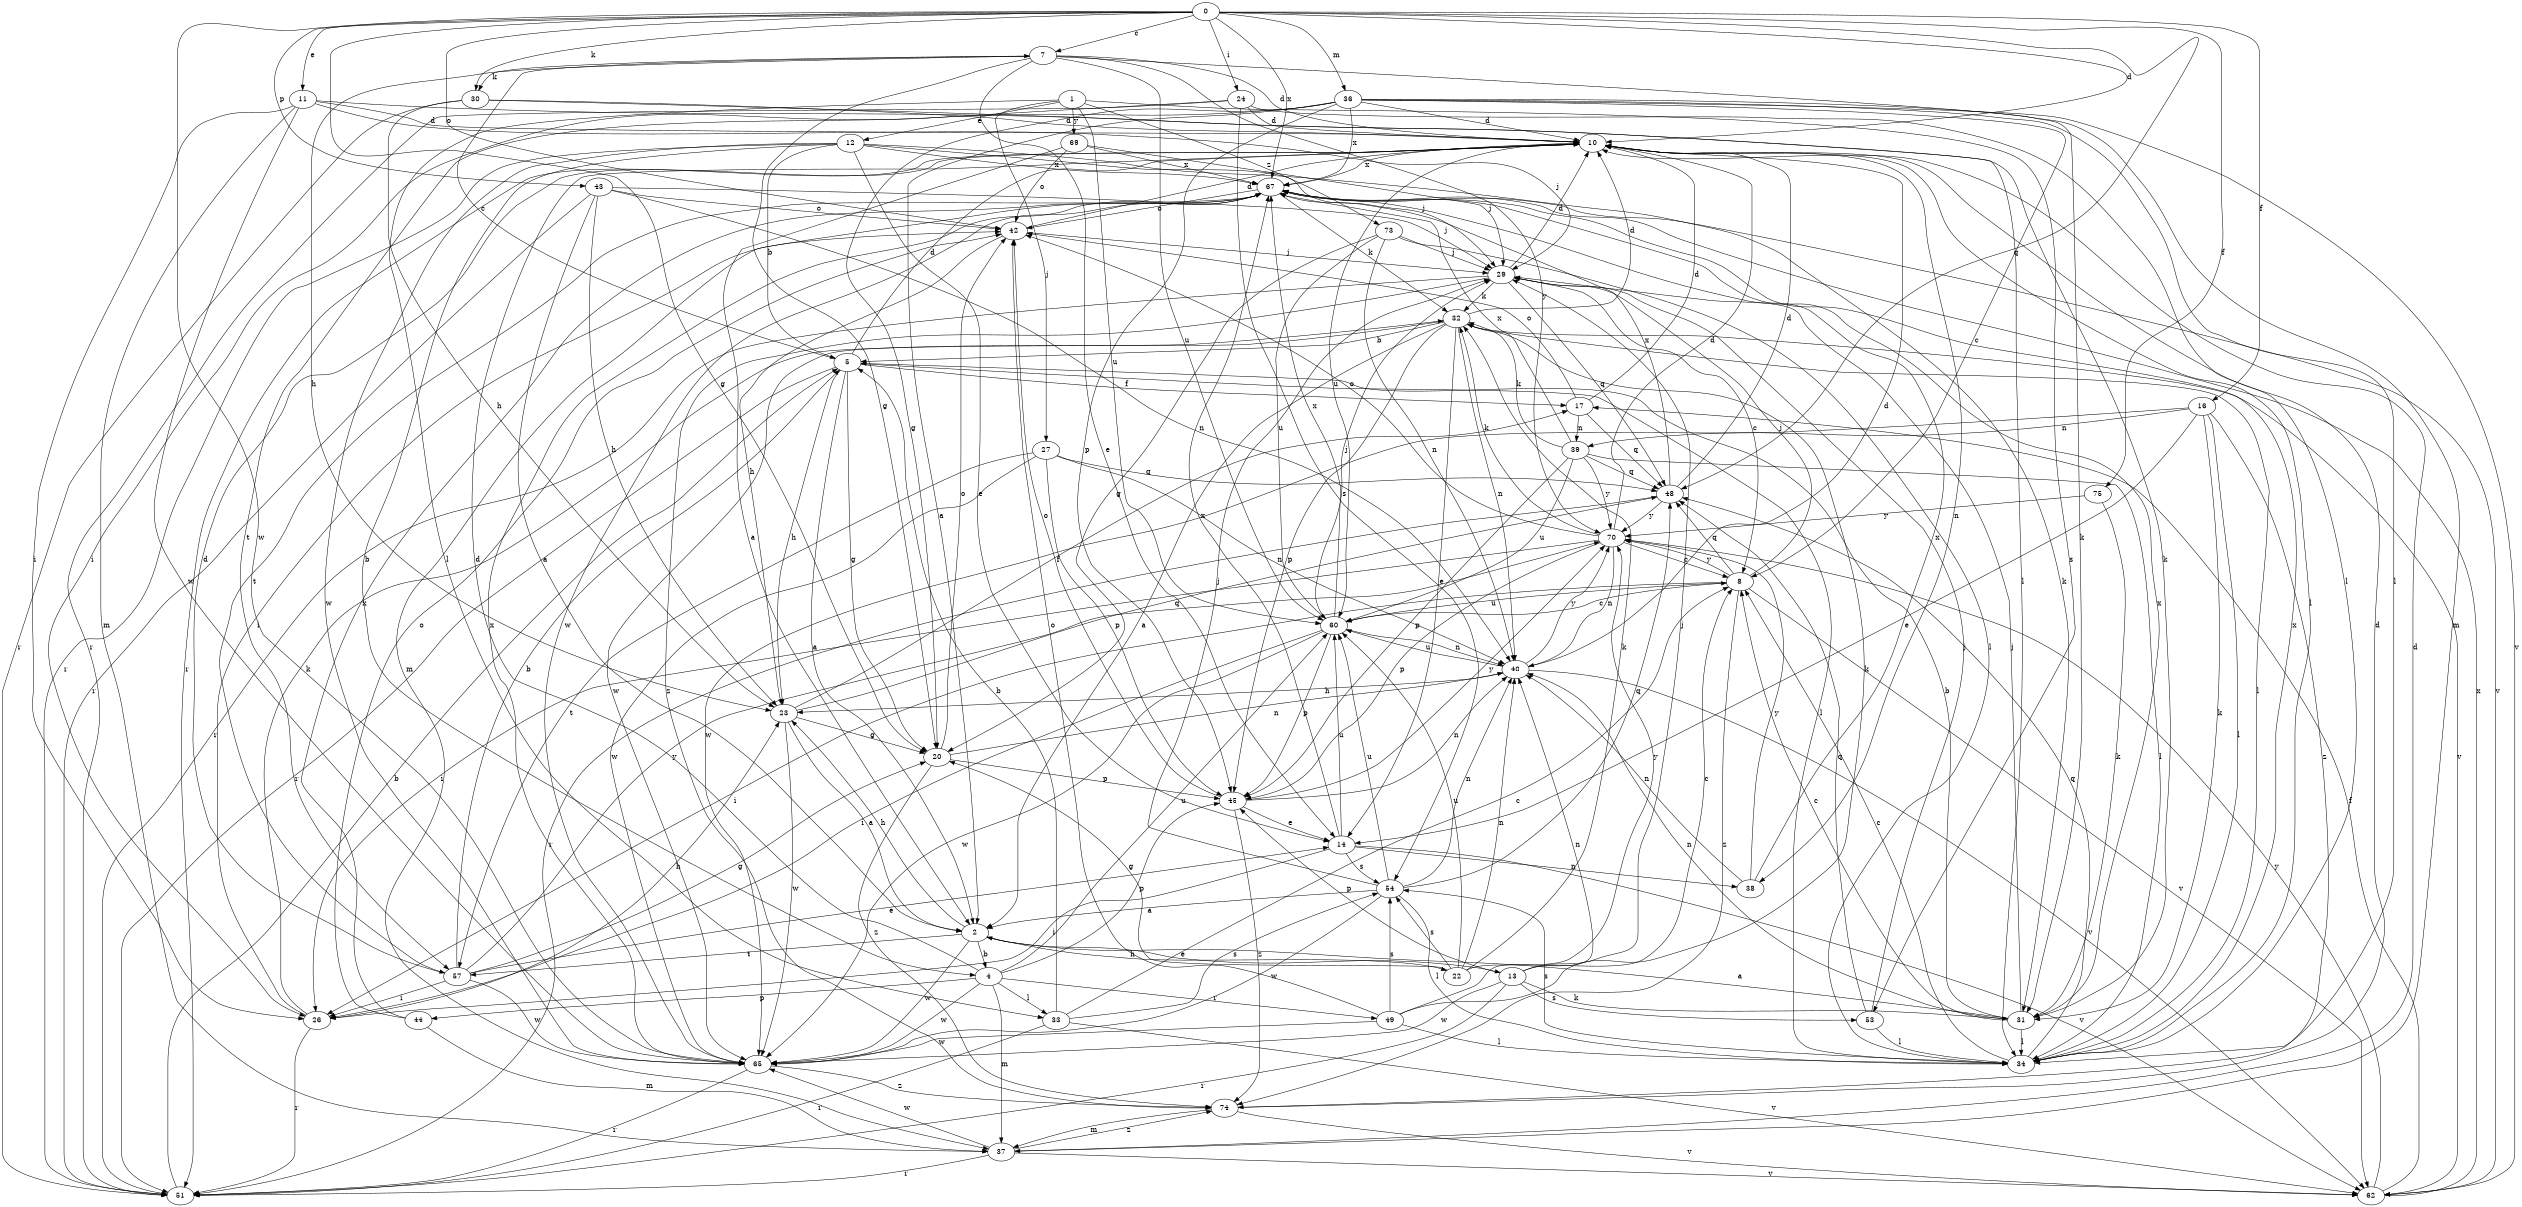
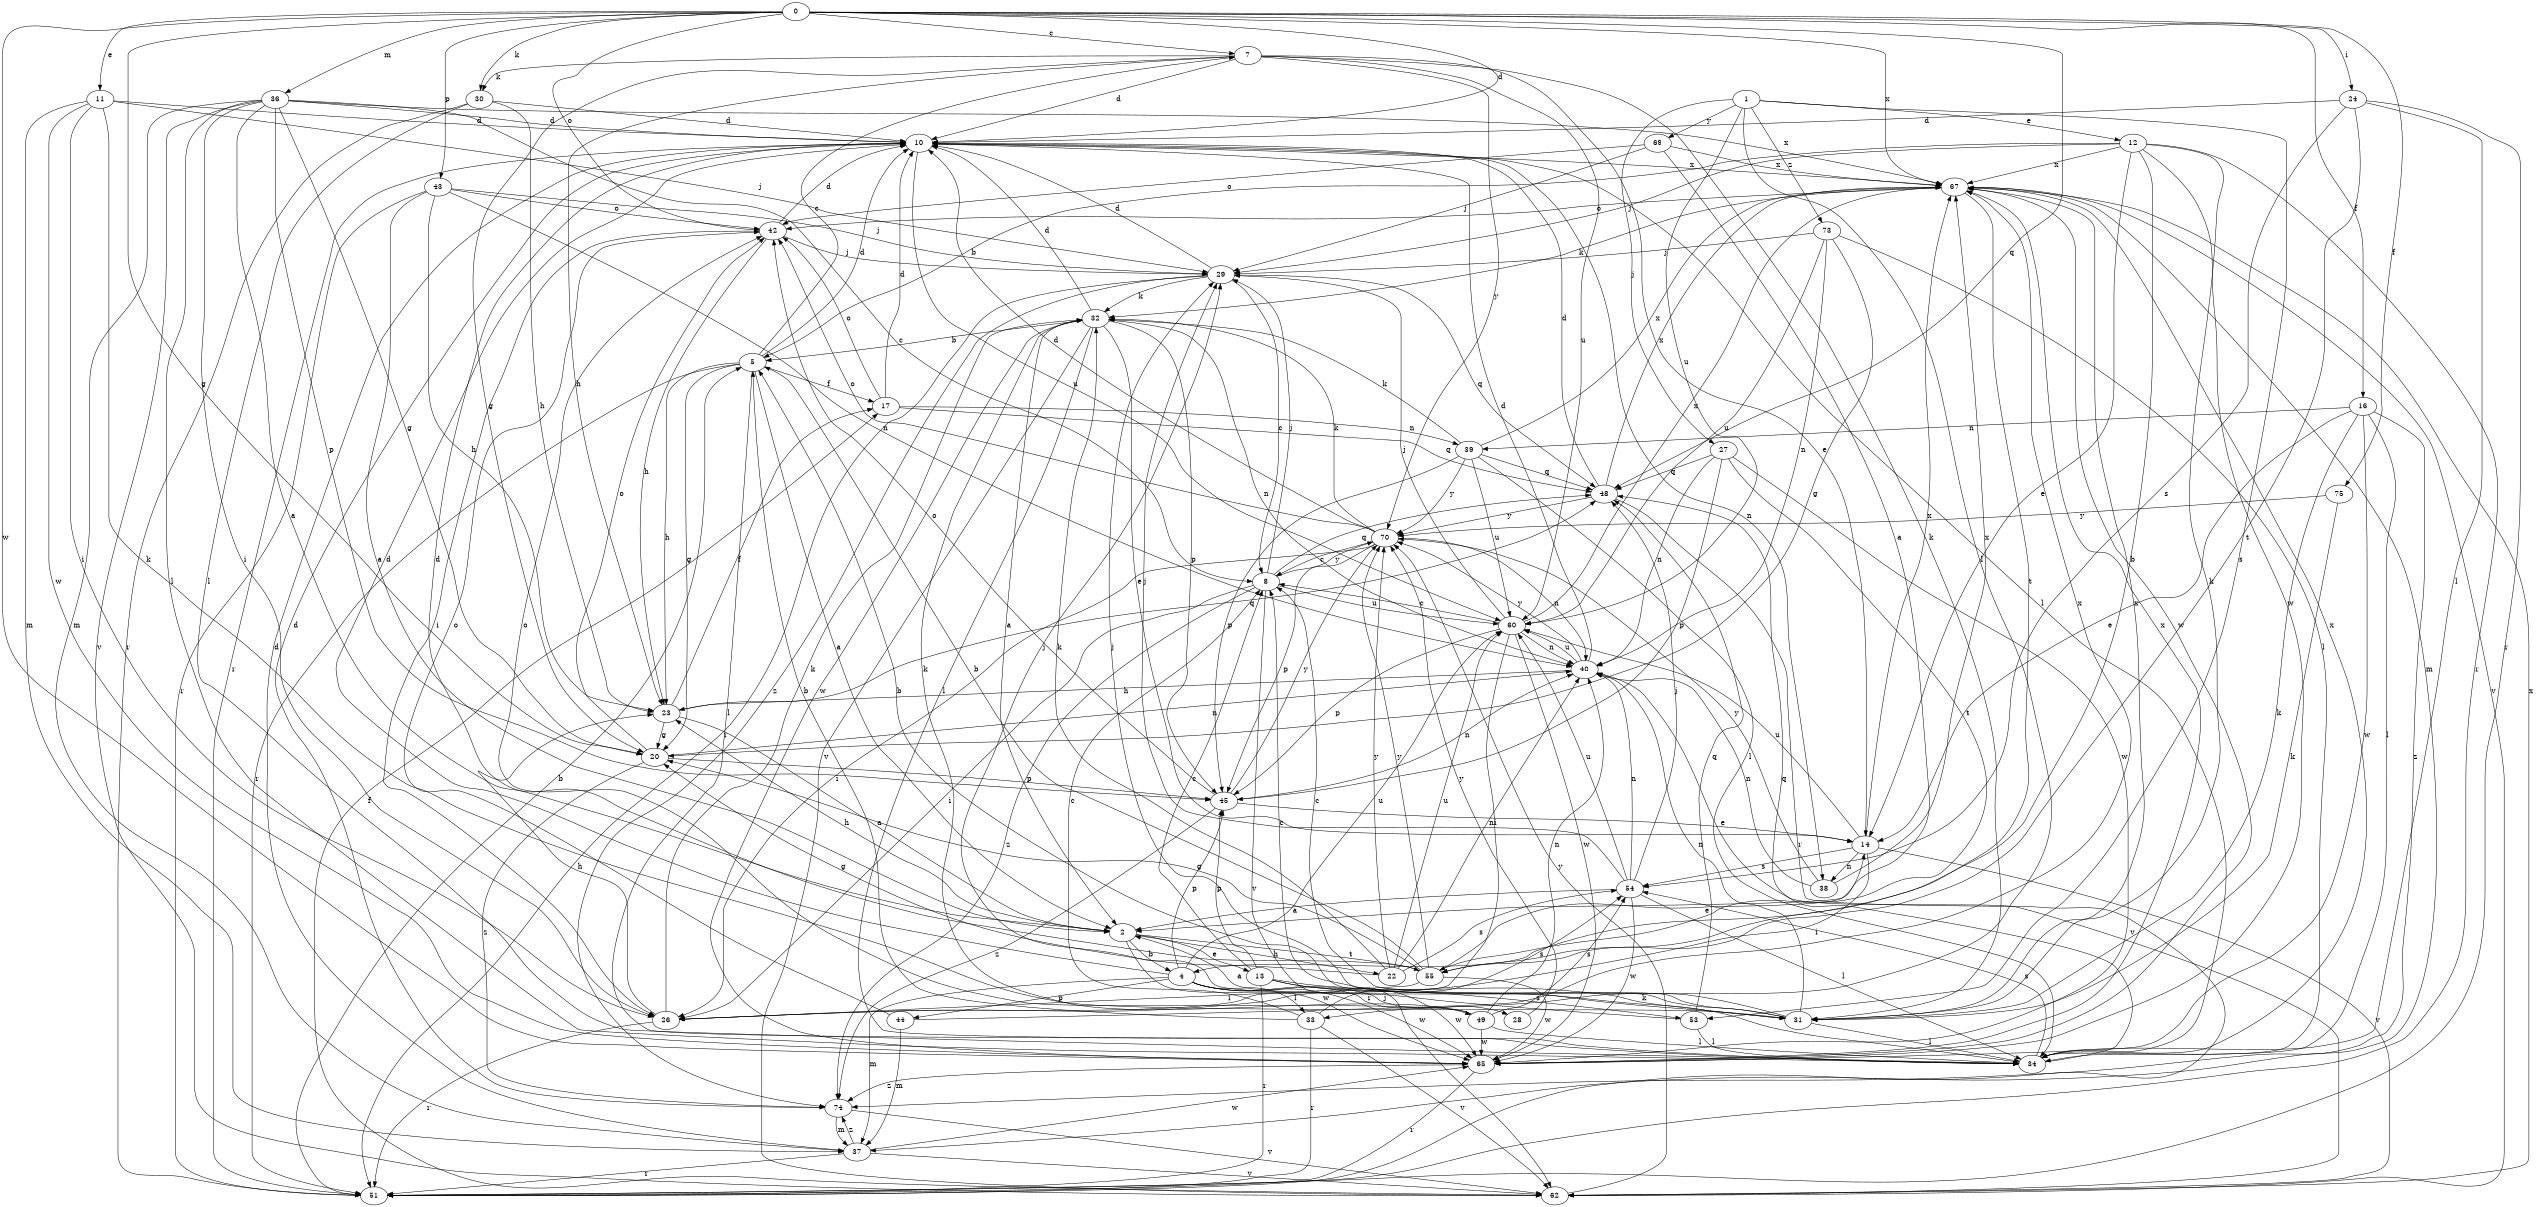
edge "26" -> "42": reversed
edge "13" -> "29": removed, label "j"
edge "54" -> "48": label "q" -> "j"
edge "23" -> "65": removed, label "w"
node "57": label "57" -> "55"
node "28": added
